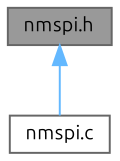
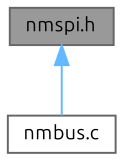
node "nmspi.c": label "nmspi.c" -> "nmbus.c"
